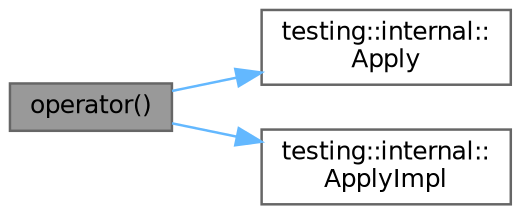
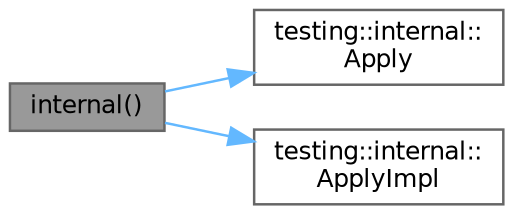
node "operator()": label "operator()" -> "internal()"
